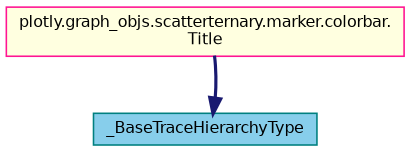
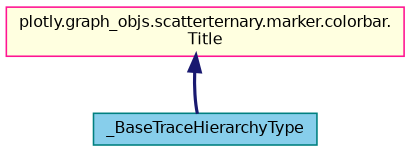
edge "plotly.graph_objs.scatterternary.marker.colorbar. Title" -> "_BaseTraceHierarchyType": reversed
